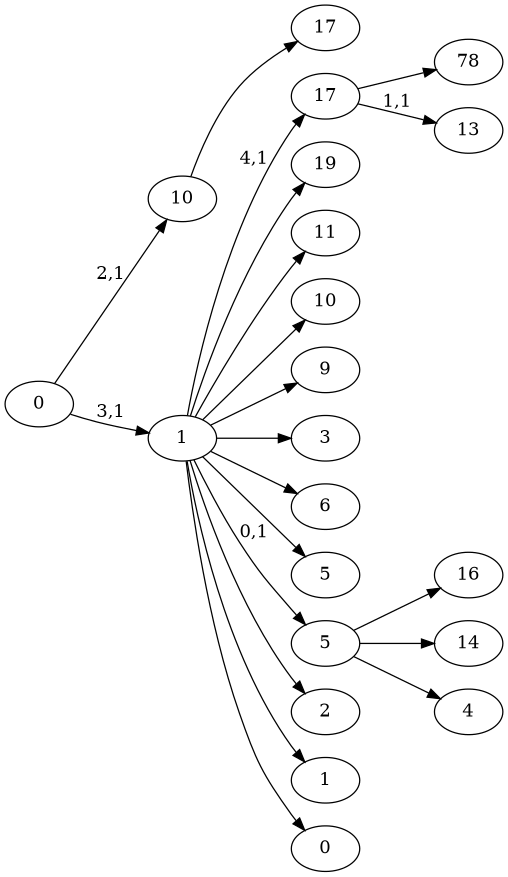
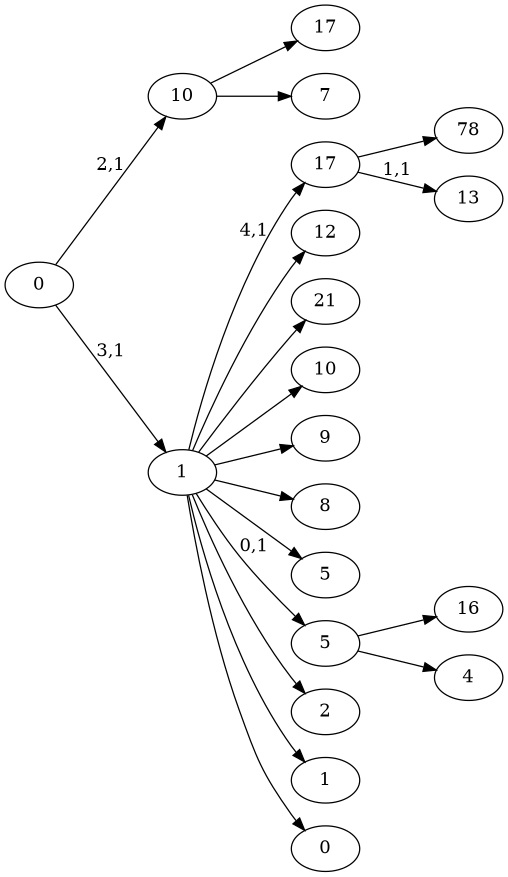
node "7": added
node "19": label "19" -> "12"
node "11": label "11" -> "21"
node "3": label "3" -> "8"
node "6": removed
node "14": removed
